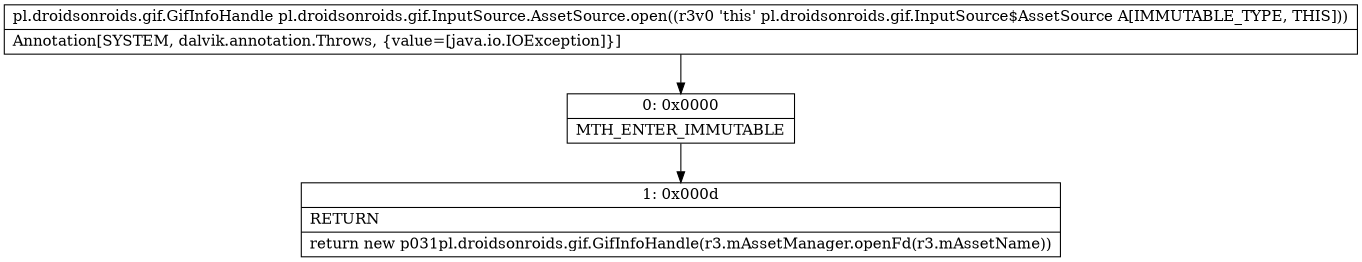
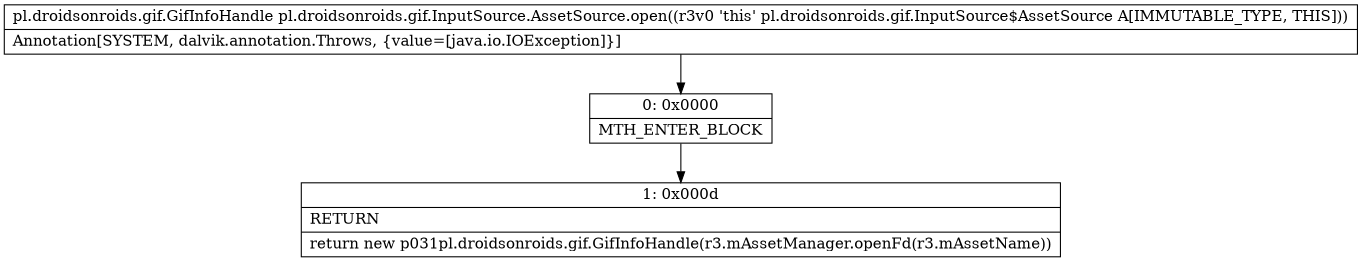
node "0: 0x0000": text "MTH_ENTER_IMMUTABLE" -> "MTH_ENTER_BLOCK"
